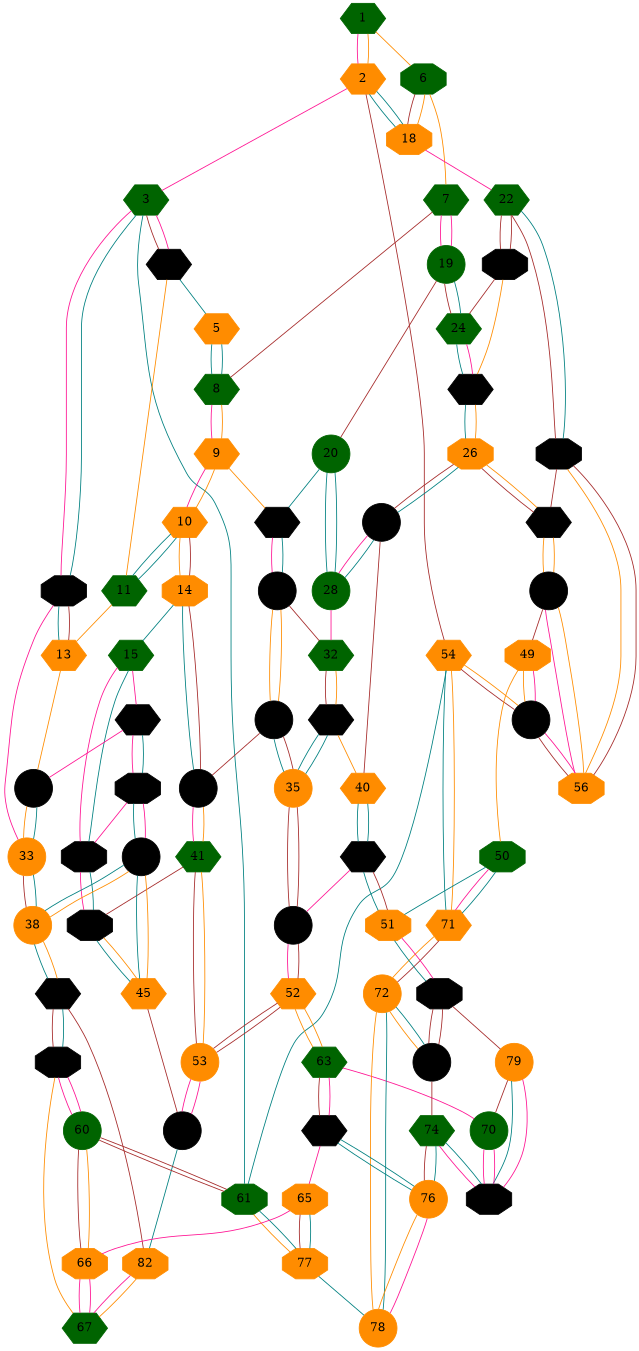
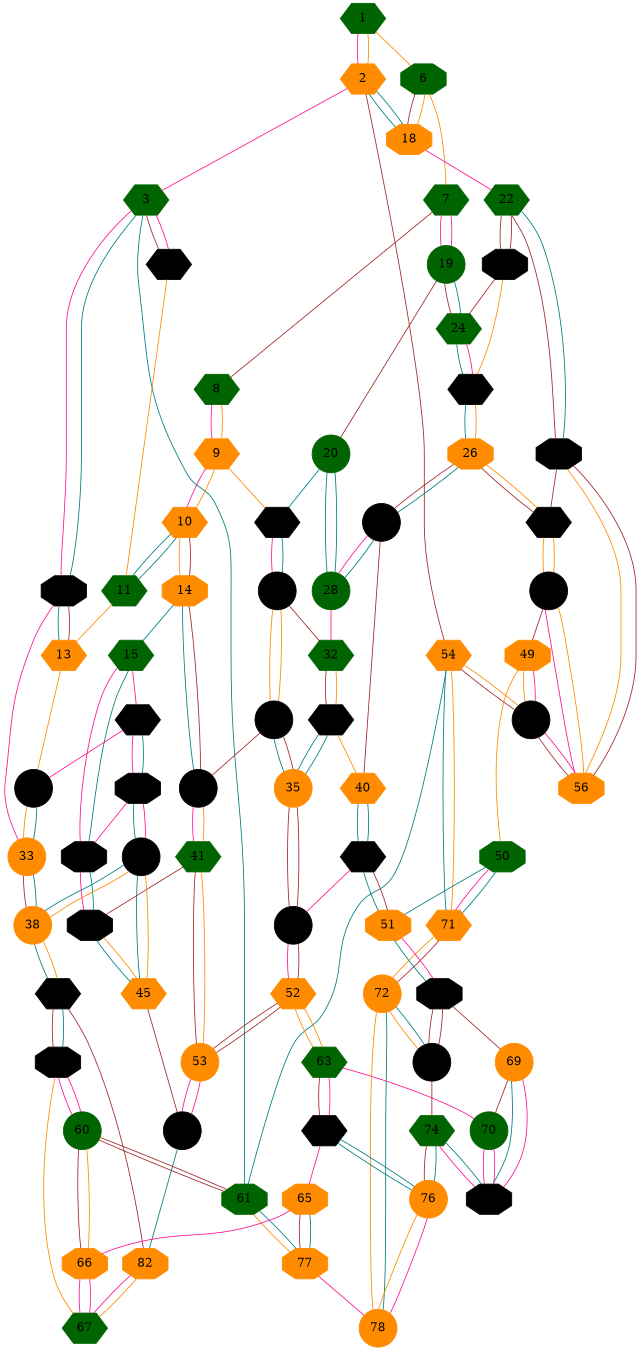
node "5": removed
node "79": label "79" -> "69"
edge "77" -- "78": color teal -> deeppink
